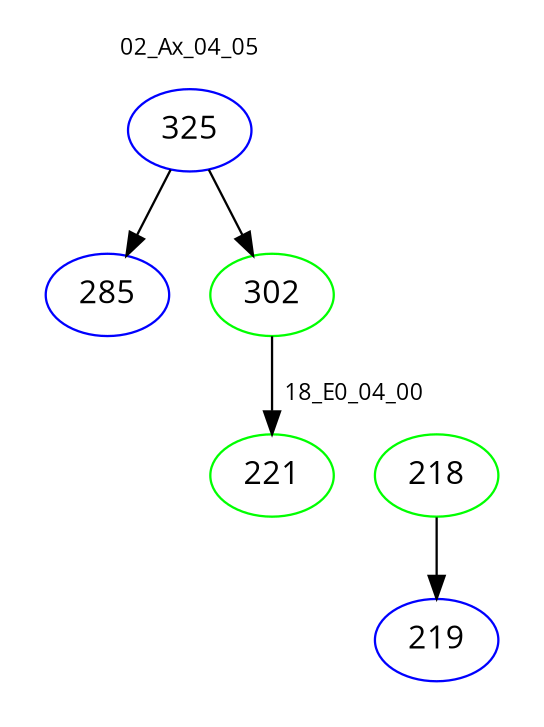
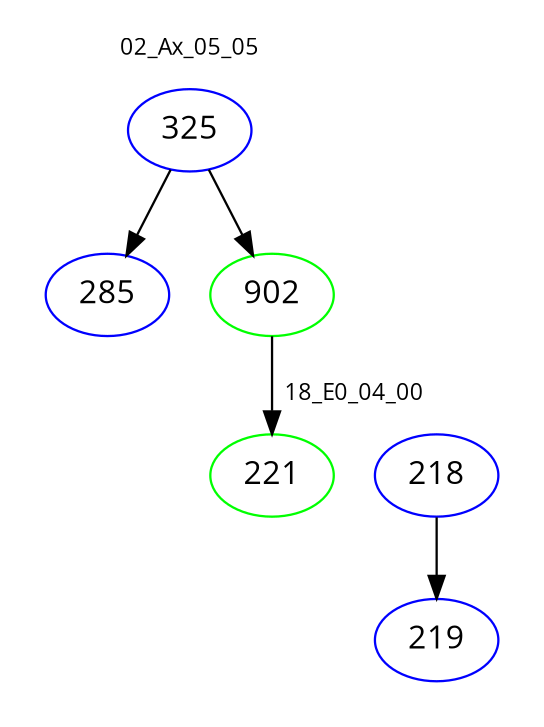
cluster "02_Ax_04_05": label "02_Ax_04_05" -> "02_Ax_05_05"
node "302": label "302" -> "902"
node "218": color green -> blue
